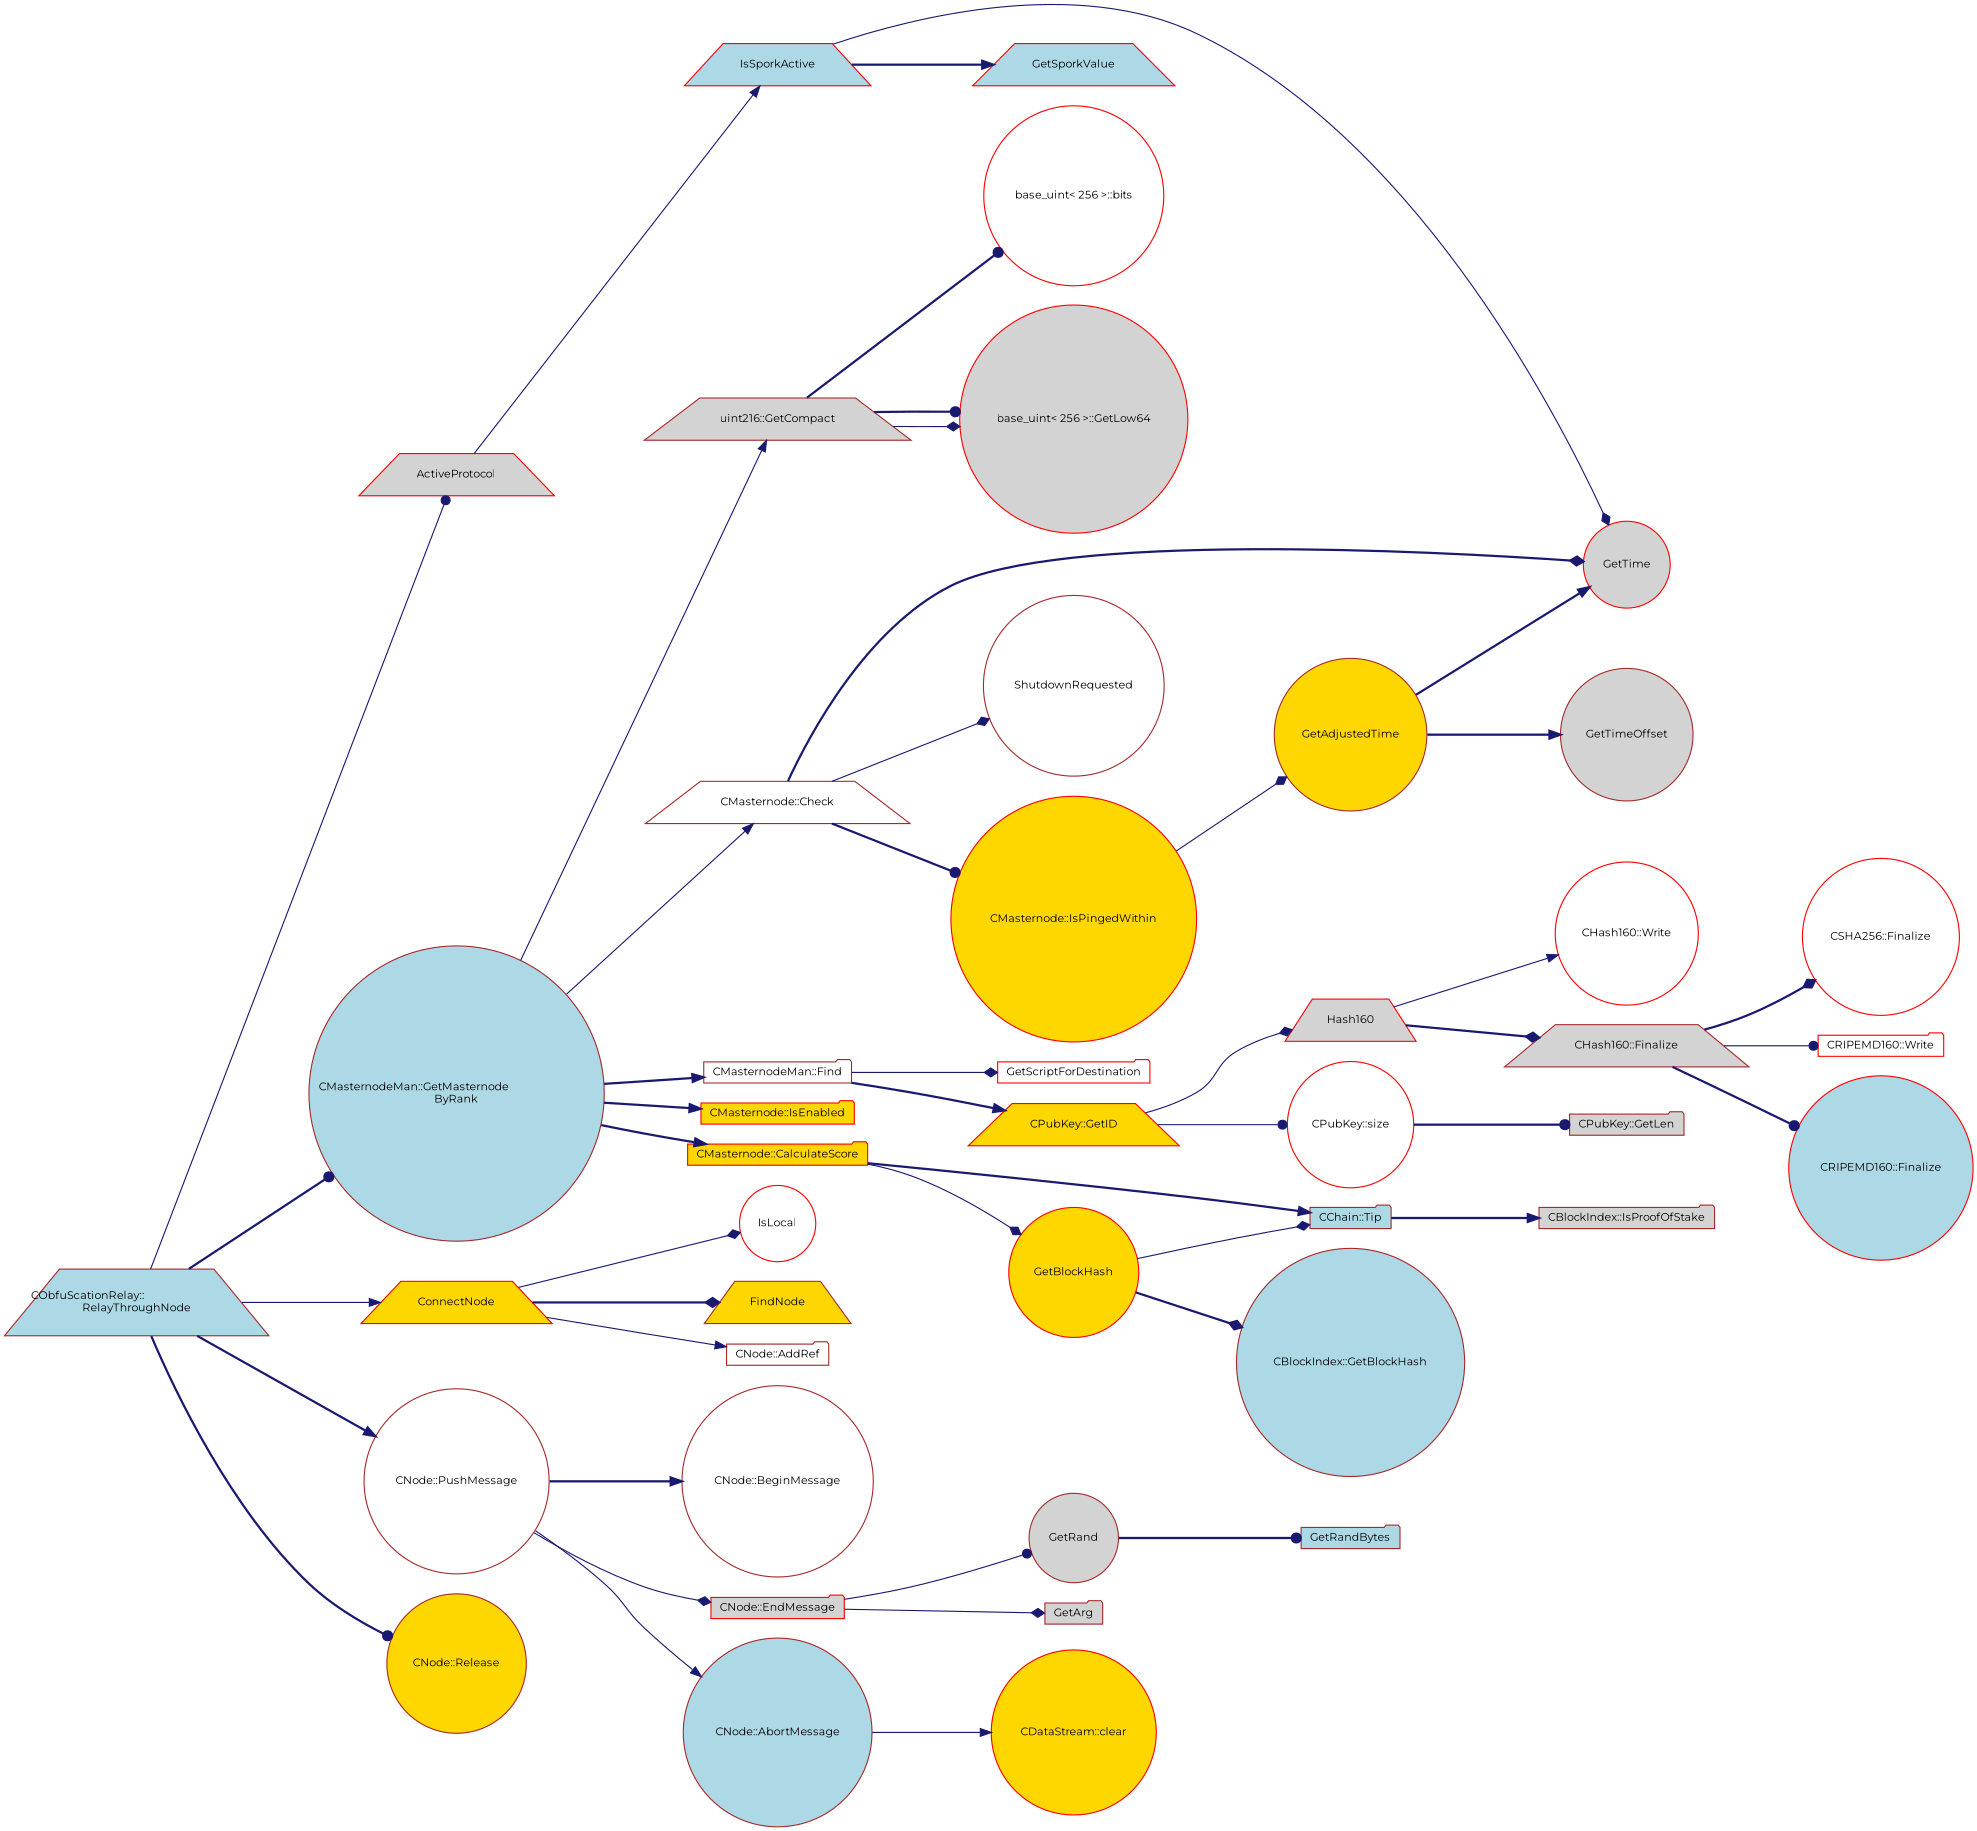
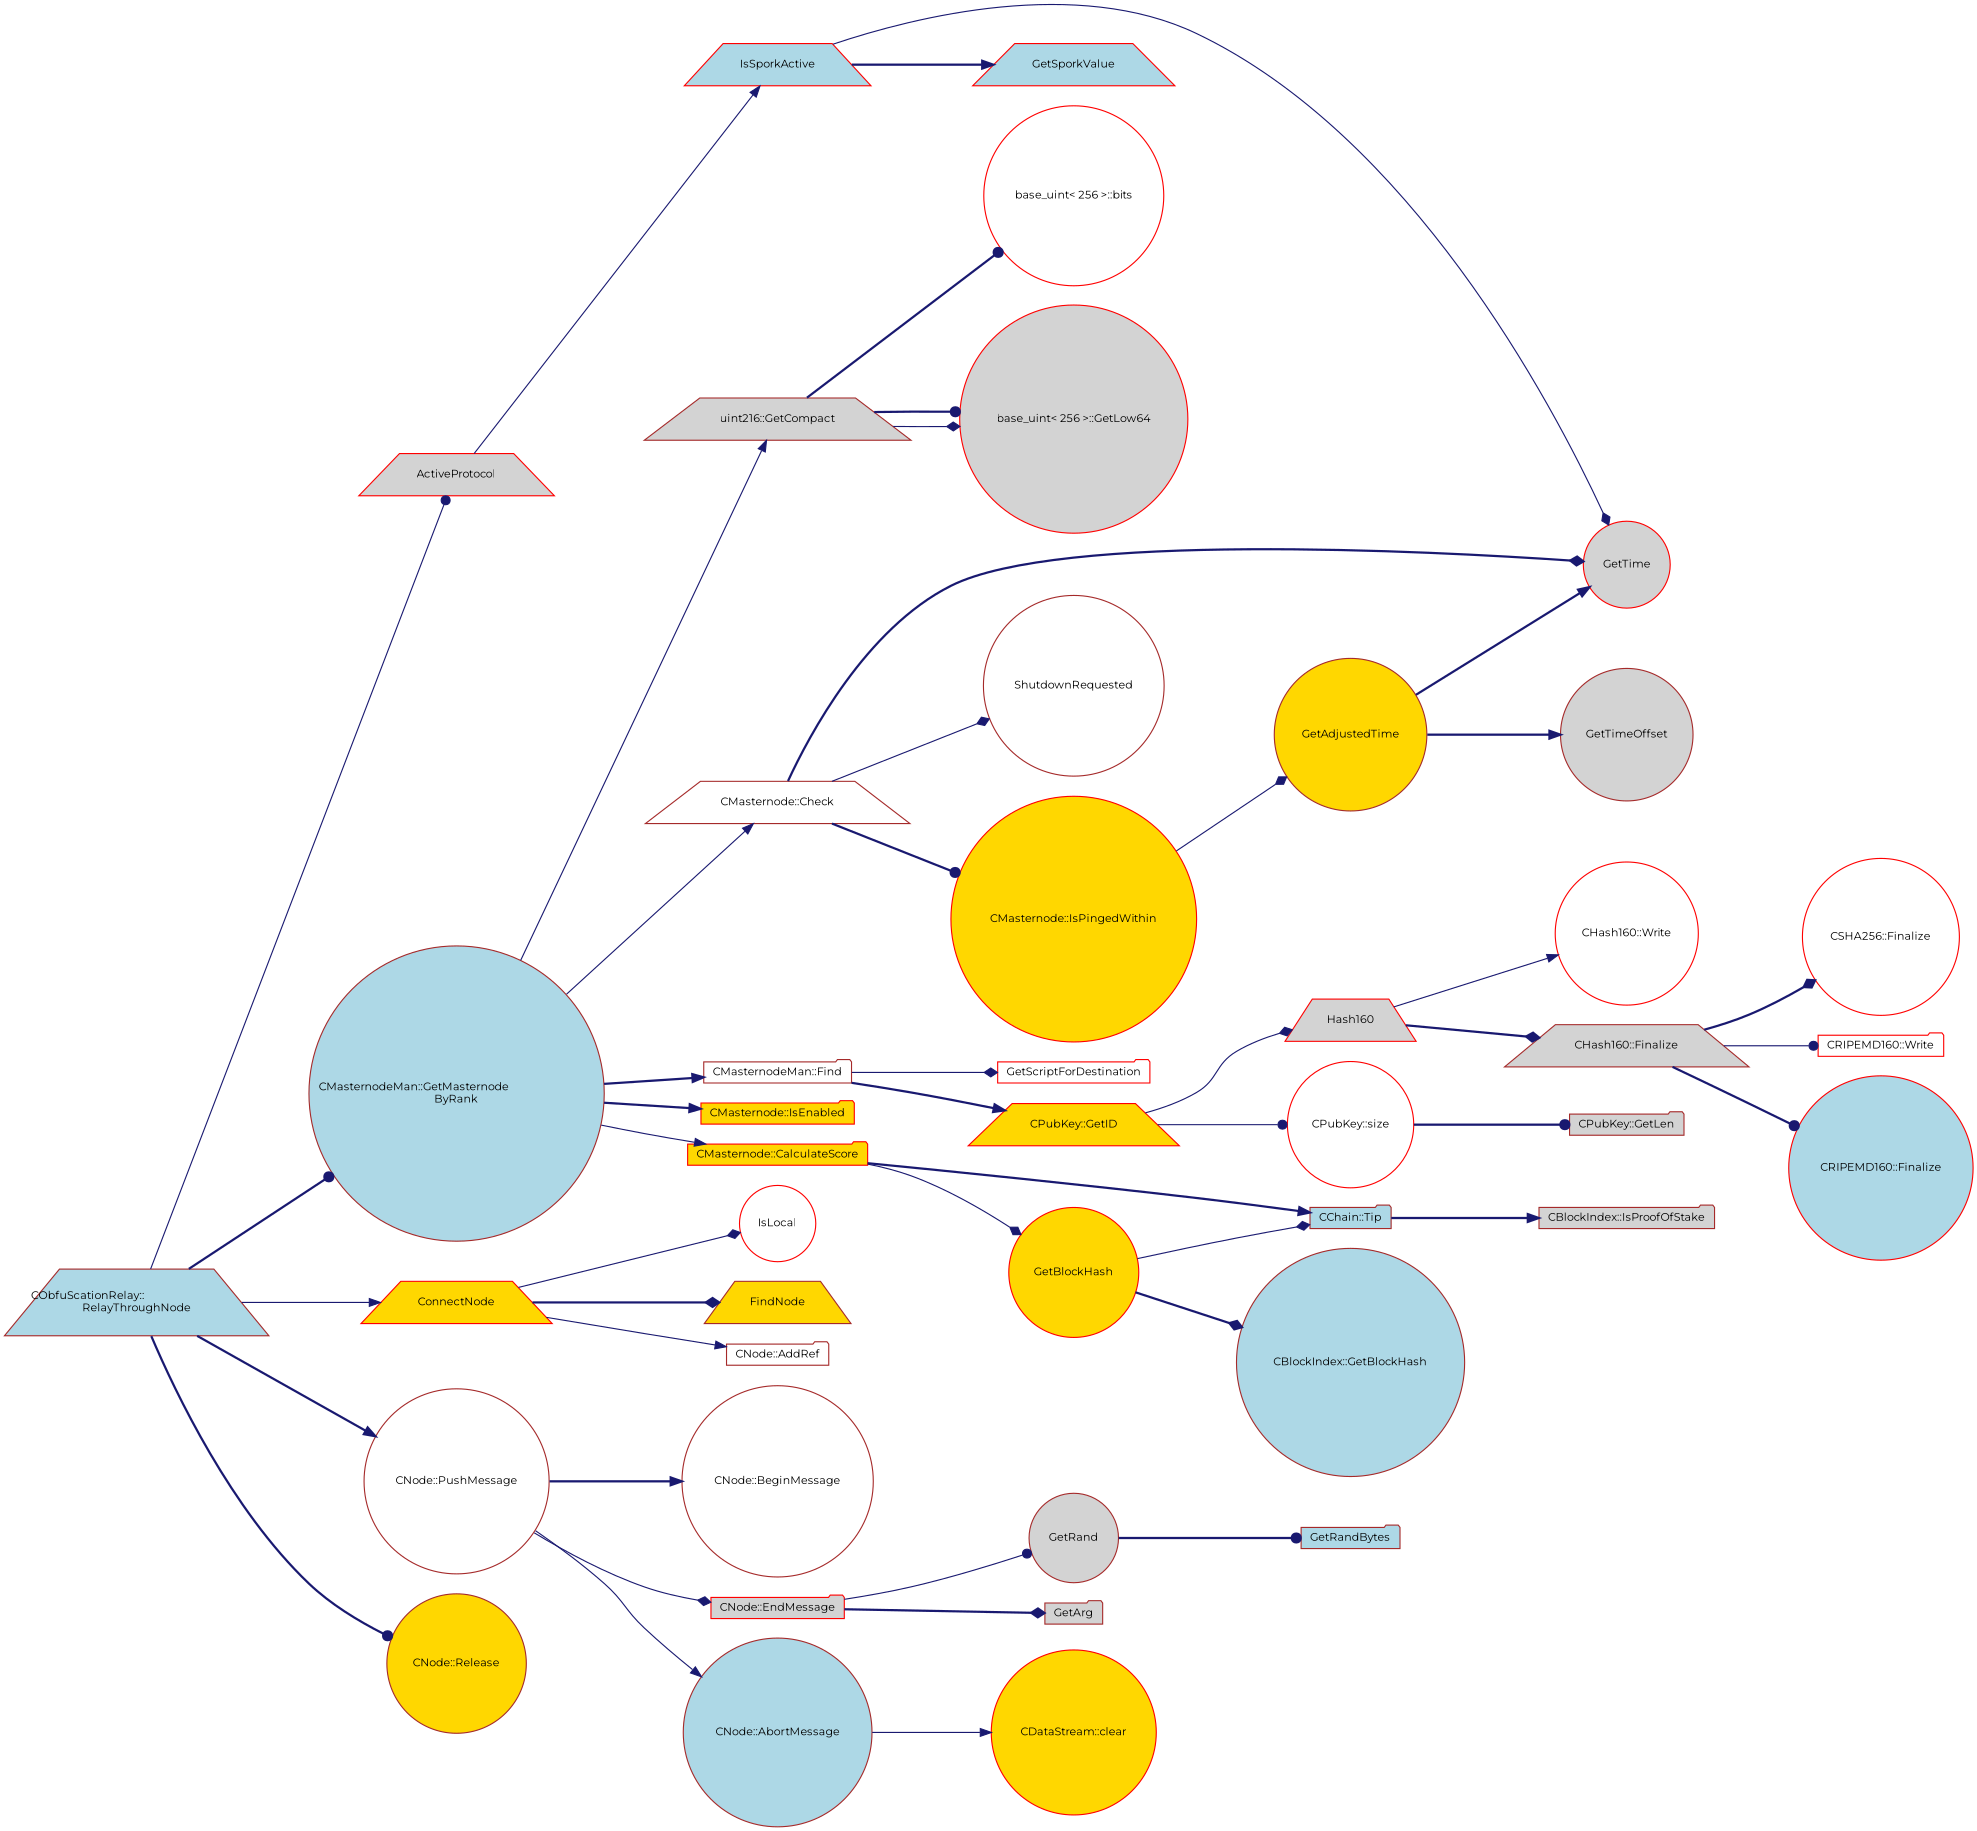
edge "CMasternodeMan::GetMasternode ByRank" -> "CMasternode::CalculateScore": style bold -> solid
edge "CNode::EndMessage" -> "GetArg": style solid -> bold
